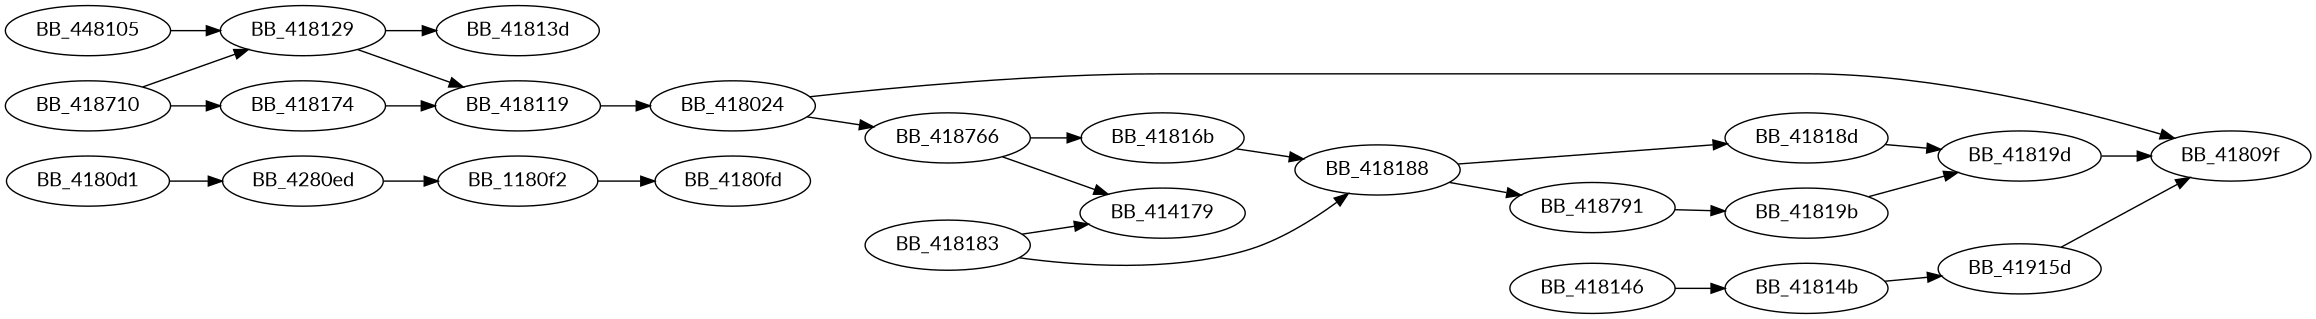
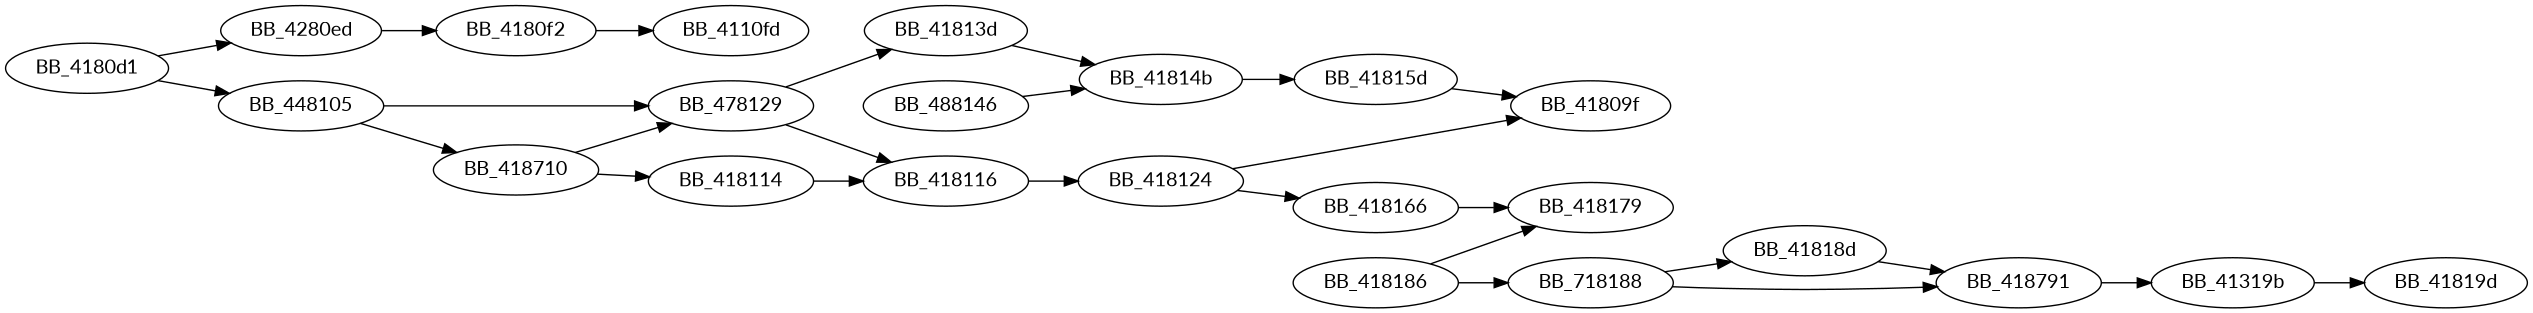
node "BB_418129": label "BB_418129" -> "BB_478129"
edge "BB_41813d" -> "BB_41814b": added
edge "BB_4180d1" -> "BB_448105": added
node "BB_418174": label "BB_418174" -> "BB_418114"
node "BB_418119": label "BB_418119" -> "BB_418116"
node "BB_418024": label "BB_418024" -> "BB_418124"
edge "BB_448105" -> "BB_418710": added
node "BB_418766": label "BB_418766" -> "BB_418166"
node "BB_41816b": removed
edge "BB_41818d" -> "BB_41819d": now "BB_41818d" -> "BB_418791"
edge "BB_41819d" -> "BB_41809f": removed
node "BB_418188": label "BB_418188" -> "BB_718188"
node "BB_1180f2": label "BB_1180f2" -> "BB_4180f2"
node "BB_4180fd": label "BB_4180fd" -> "BB_4110fd"
node "BB_414179": label "BB_414179" -> "BB_418179"
node "BB_41819b": label "BB_41819b" -> "BB_41319b"
node "BB_418183": label "BB_418183" -> "BB_418186"
node "BB_41915d": label "BB_41915d" -> "BB_41815d"
node "BB_418146": label "BB_418146" -> "BB_488146"
